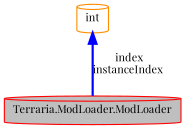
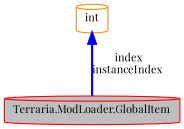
node "Terraria.ModLoader.ModLoader": label "Terraria.ModLoader.ModLoader" -> "Terraria.ModLoader.GlobalItem"
